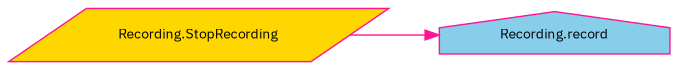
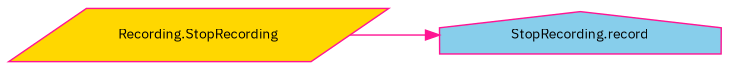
node "Recording.record": label "Recording.record" -> "StopRecording.record"
